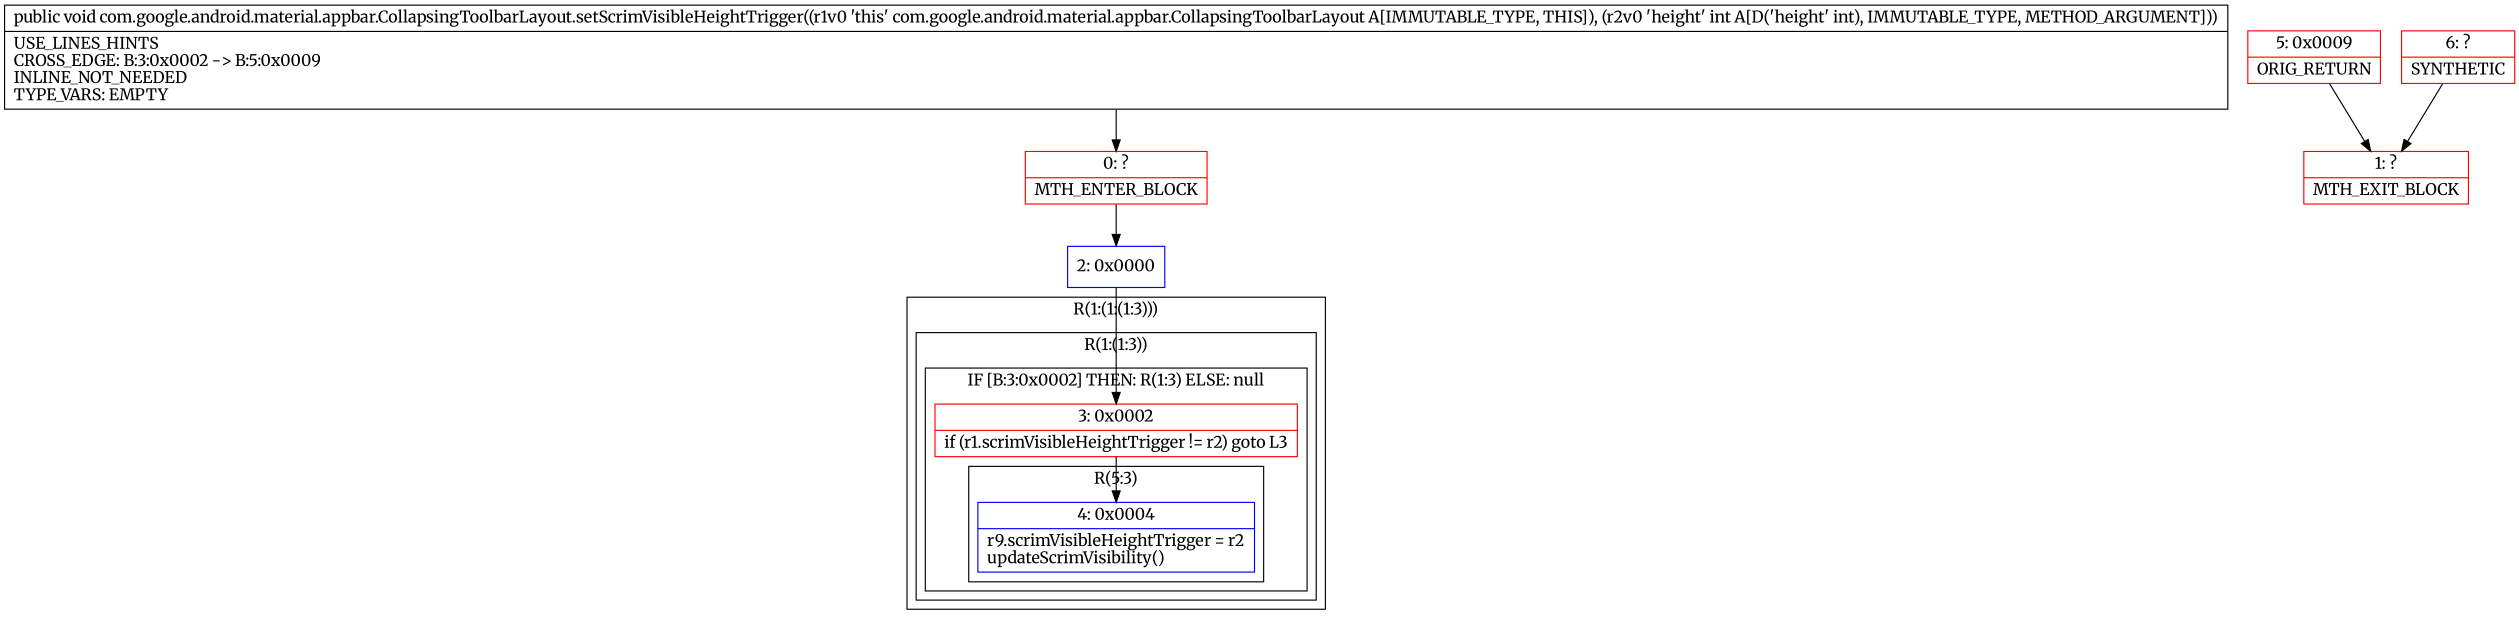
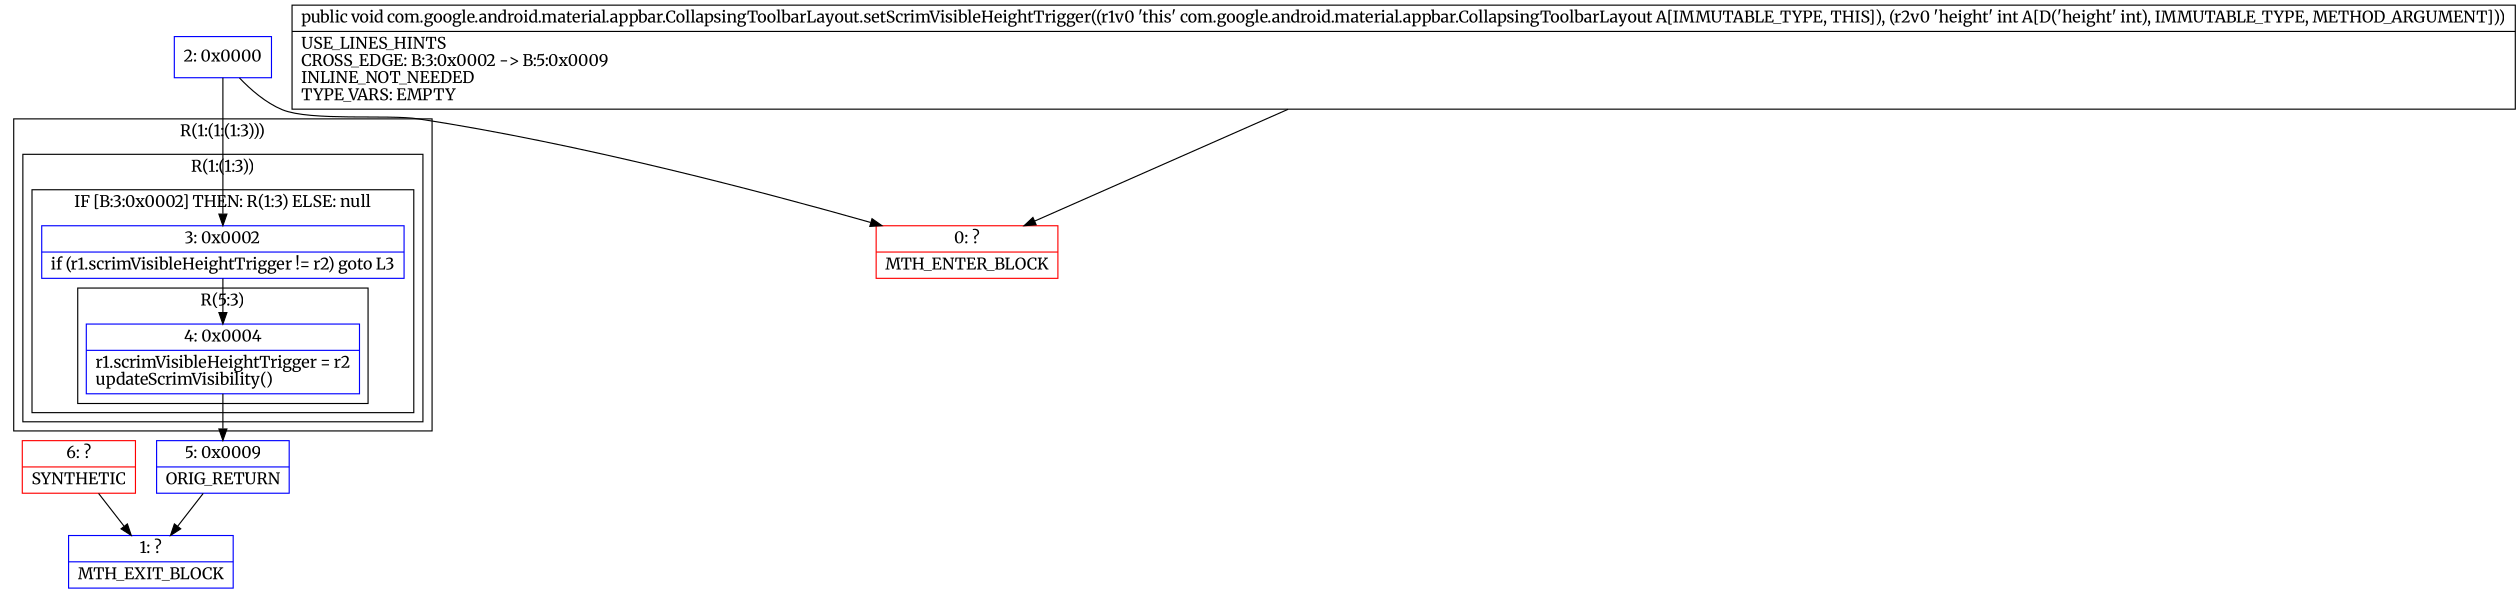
node "5: 0x0009": color red -> blue
node "1: ?": color red -> blue
edge "0: ?" -> "2: 0x0000": reversed
edge "4: 0x0004" -> "5: 0x0009": added
node "3: 0x0002": color red -> blue
node "4: 0x0004": text "r9.scrimVisibleHeightTrigger = r2" -> "r1.scrimVisibleHeightTrigger = r2"
